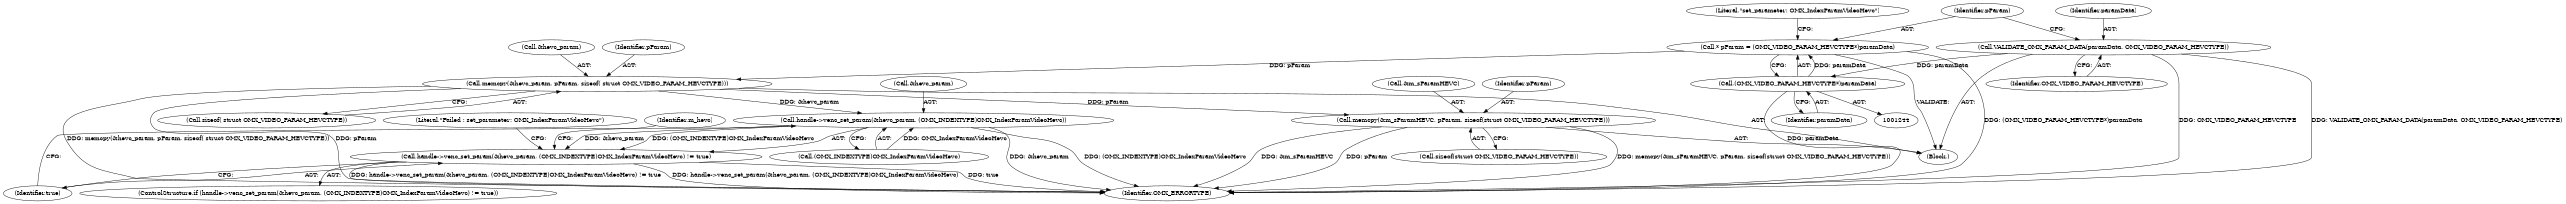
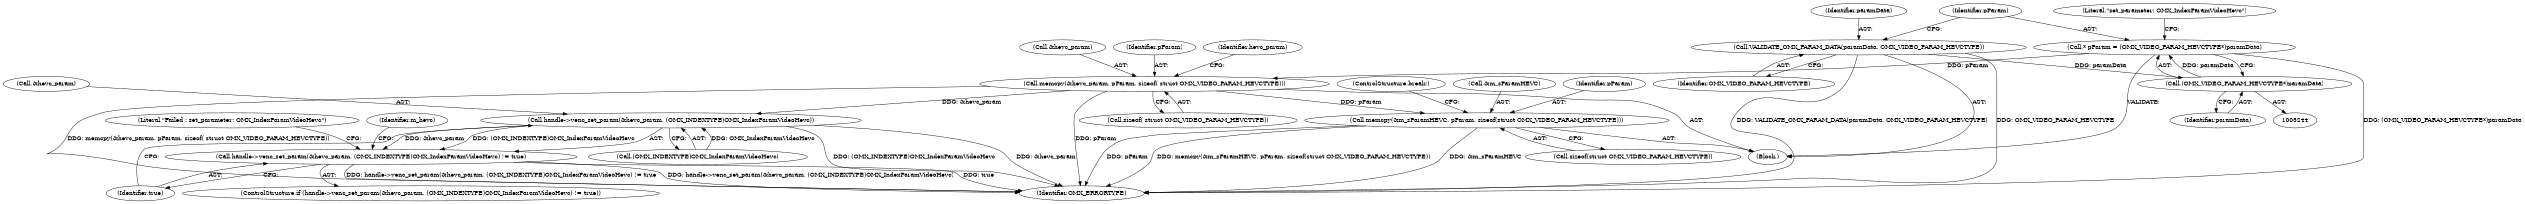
node "(Identifier,hevc_param)": added
node "(ControlStructure,break;)": added
node "1001244": label "1001244" -> "1005244"
edge "(Call,(OMX_VIDEO_PARAM_HEVCTYPE*)paramData)" -> "(Identifier,OMX_ERRORTYPE)": removed, label "DDG: paramData"
